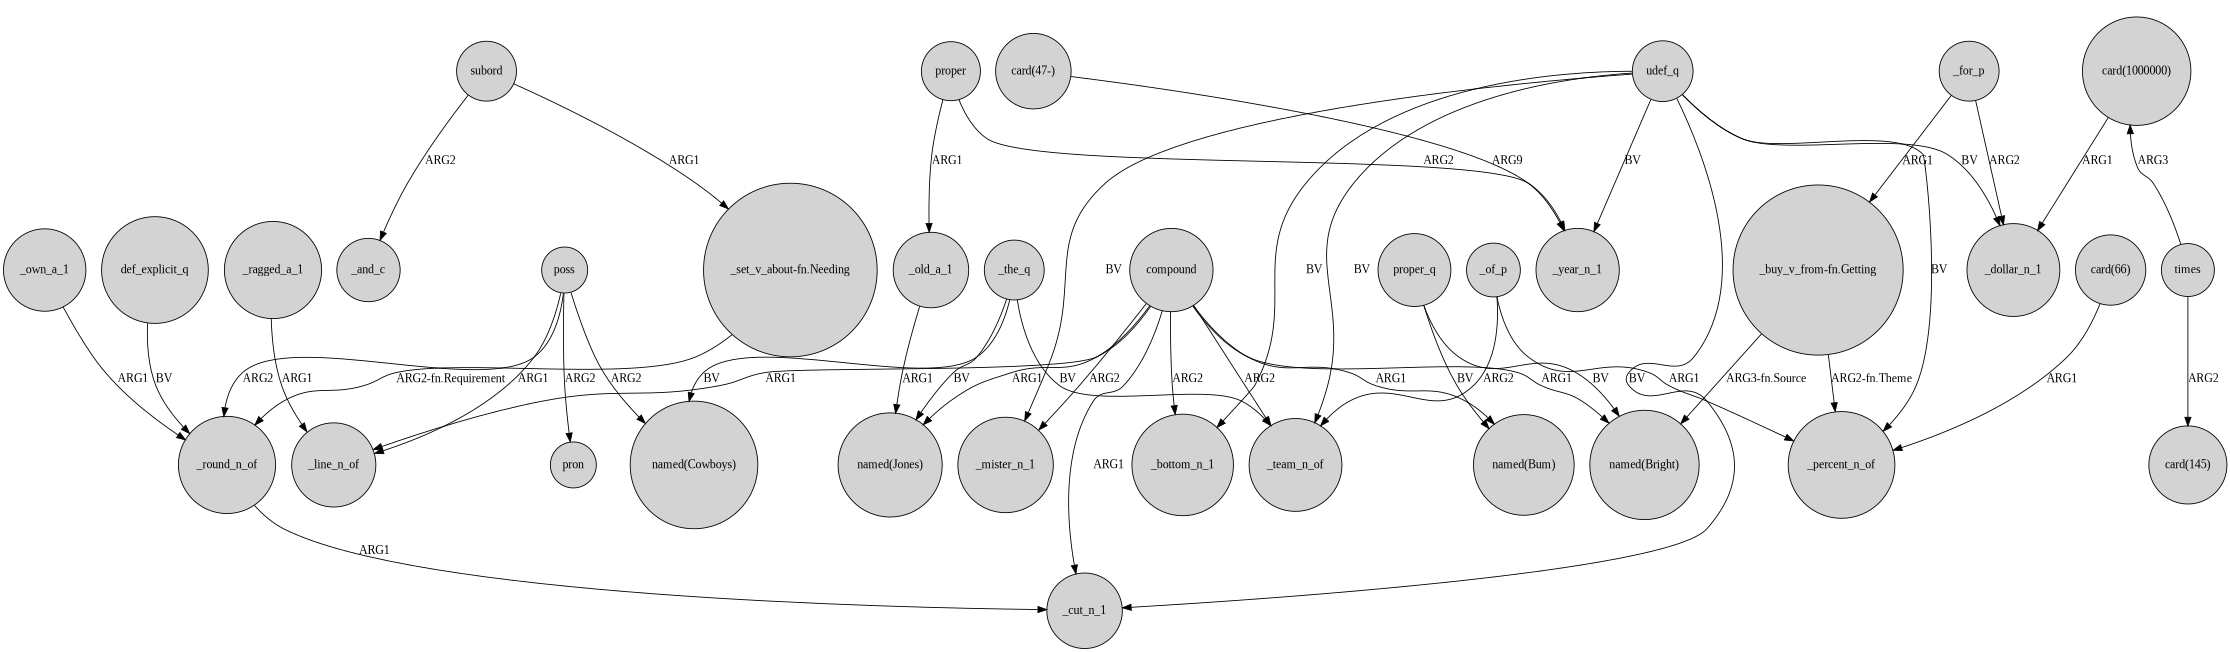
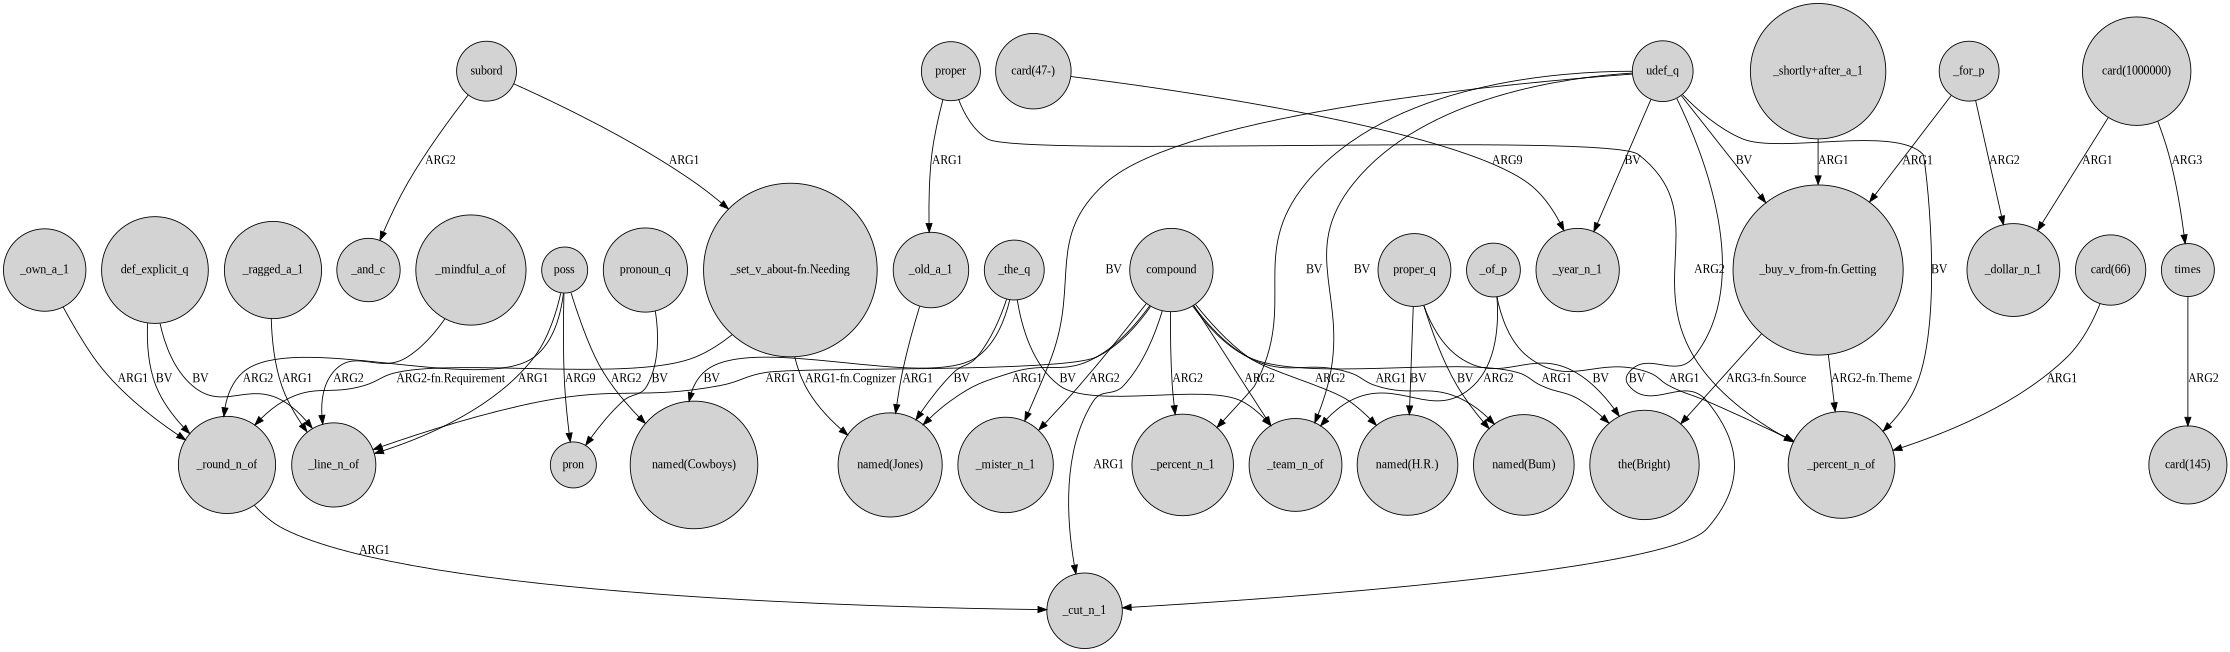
node "_shortly+after_a_1": added
edge "udef_q" -> "_dollar_n_1": now "udef_q" -> "_buy_v_from-fn.Getting"
edge "proper" -> "_year_n_1": now "proper" -> "_percent_n_of"
edge "times" -> "card(1000000)": reversed
node "_mindful_a_of": added
node "pronoun_q": added
edge "poss" -> "pron": label "ARG2" -> "ARG9"
edge "def_explicit_q" -> "_line_n_of": added, label "BV"
edge "_set_v_about-fn.Needing" -> "named(Jones)": added, label "ARG1-fn.Cognizer"
node "_bottom_n_1": label "_bottom_n_1" -> "_percent_n_1"
node "named(H.R.)": added
node "named(Bright)": label "named(Bright)" -> "the(Bright)"
